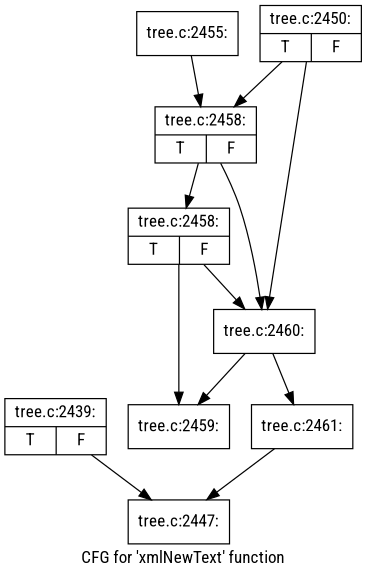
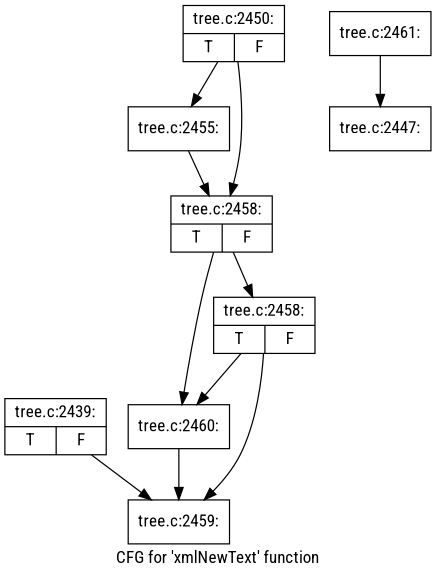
edge "tree.c:2450:" -> "tree.c:2460:": now "tree.c:2450:" -> "tree.c:2455:"
edge "tree.c:2460:" -> "tree.c:2461:": removed
edge "tree.c:2439:" -> "tree.c:2447:": now "tree.c:2439:" -> "tree.c:2459:"
